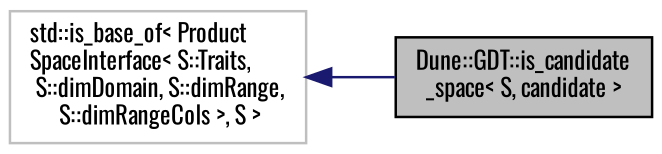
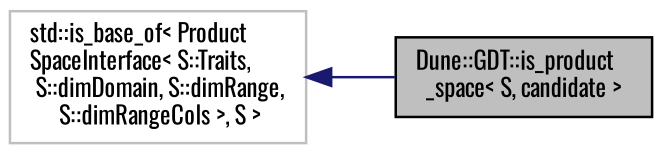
node "Dune::GDT::is_candidate _space< S, candidate >": label "Dune::GDT::is_candidate _space< S, candidate >" -> "Dune::GDT::is_product _space< S, candidate >"
